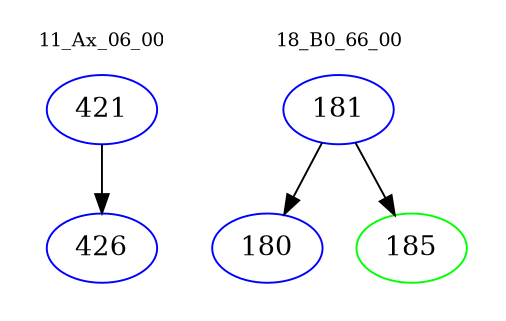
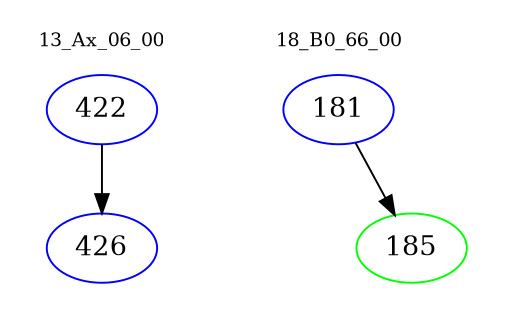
cluster "11_Ax_06_00": label "11_Ax_06_00" -> "13_Ax_06_00"
node "421": label "421" -> "422"
node "180": removed
